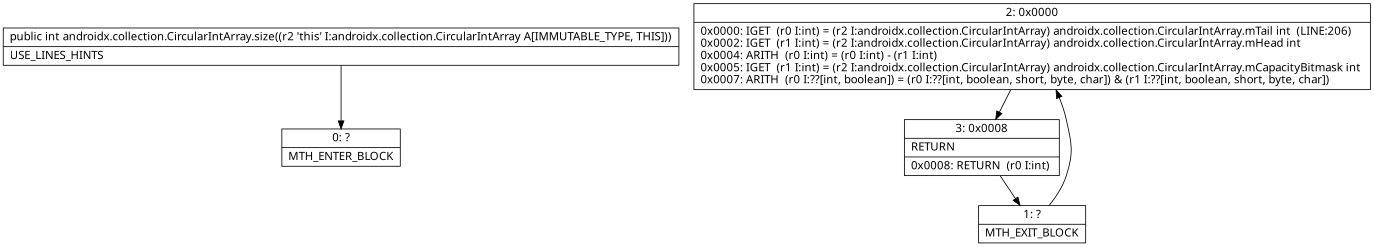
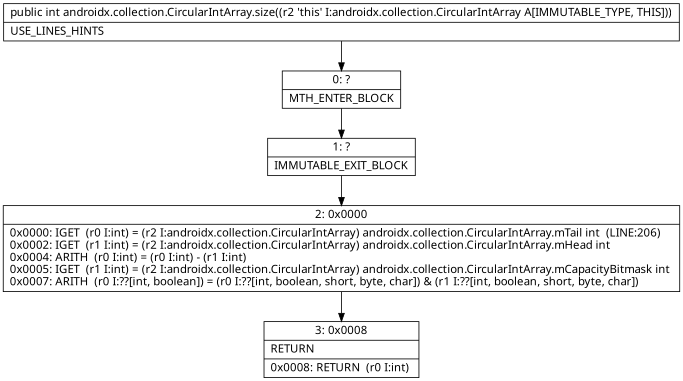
edge "3: 0x0008" -> "1: ?": now "0: ?" -> "1: ?"
node "1: ?": text "MTH_EXIT_BLOCK" -> "IMMUTABLE_EXIT_BLOCK"
